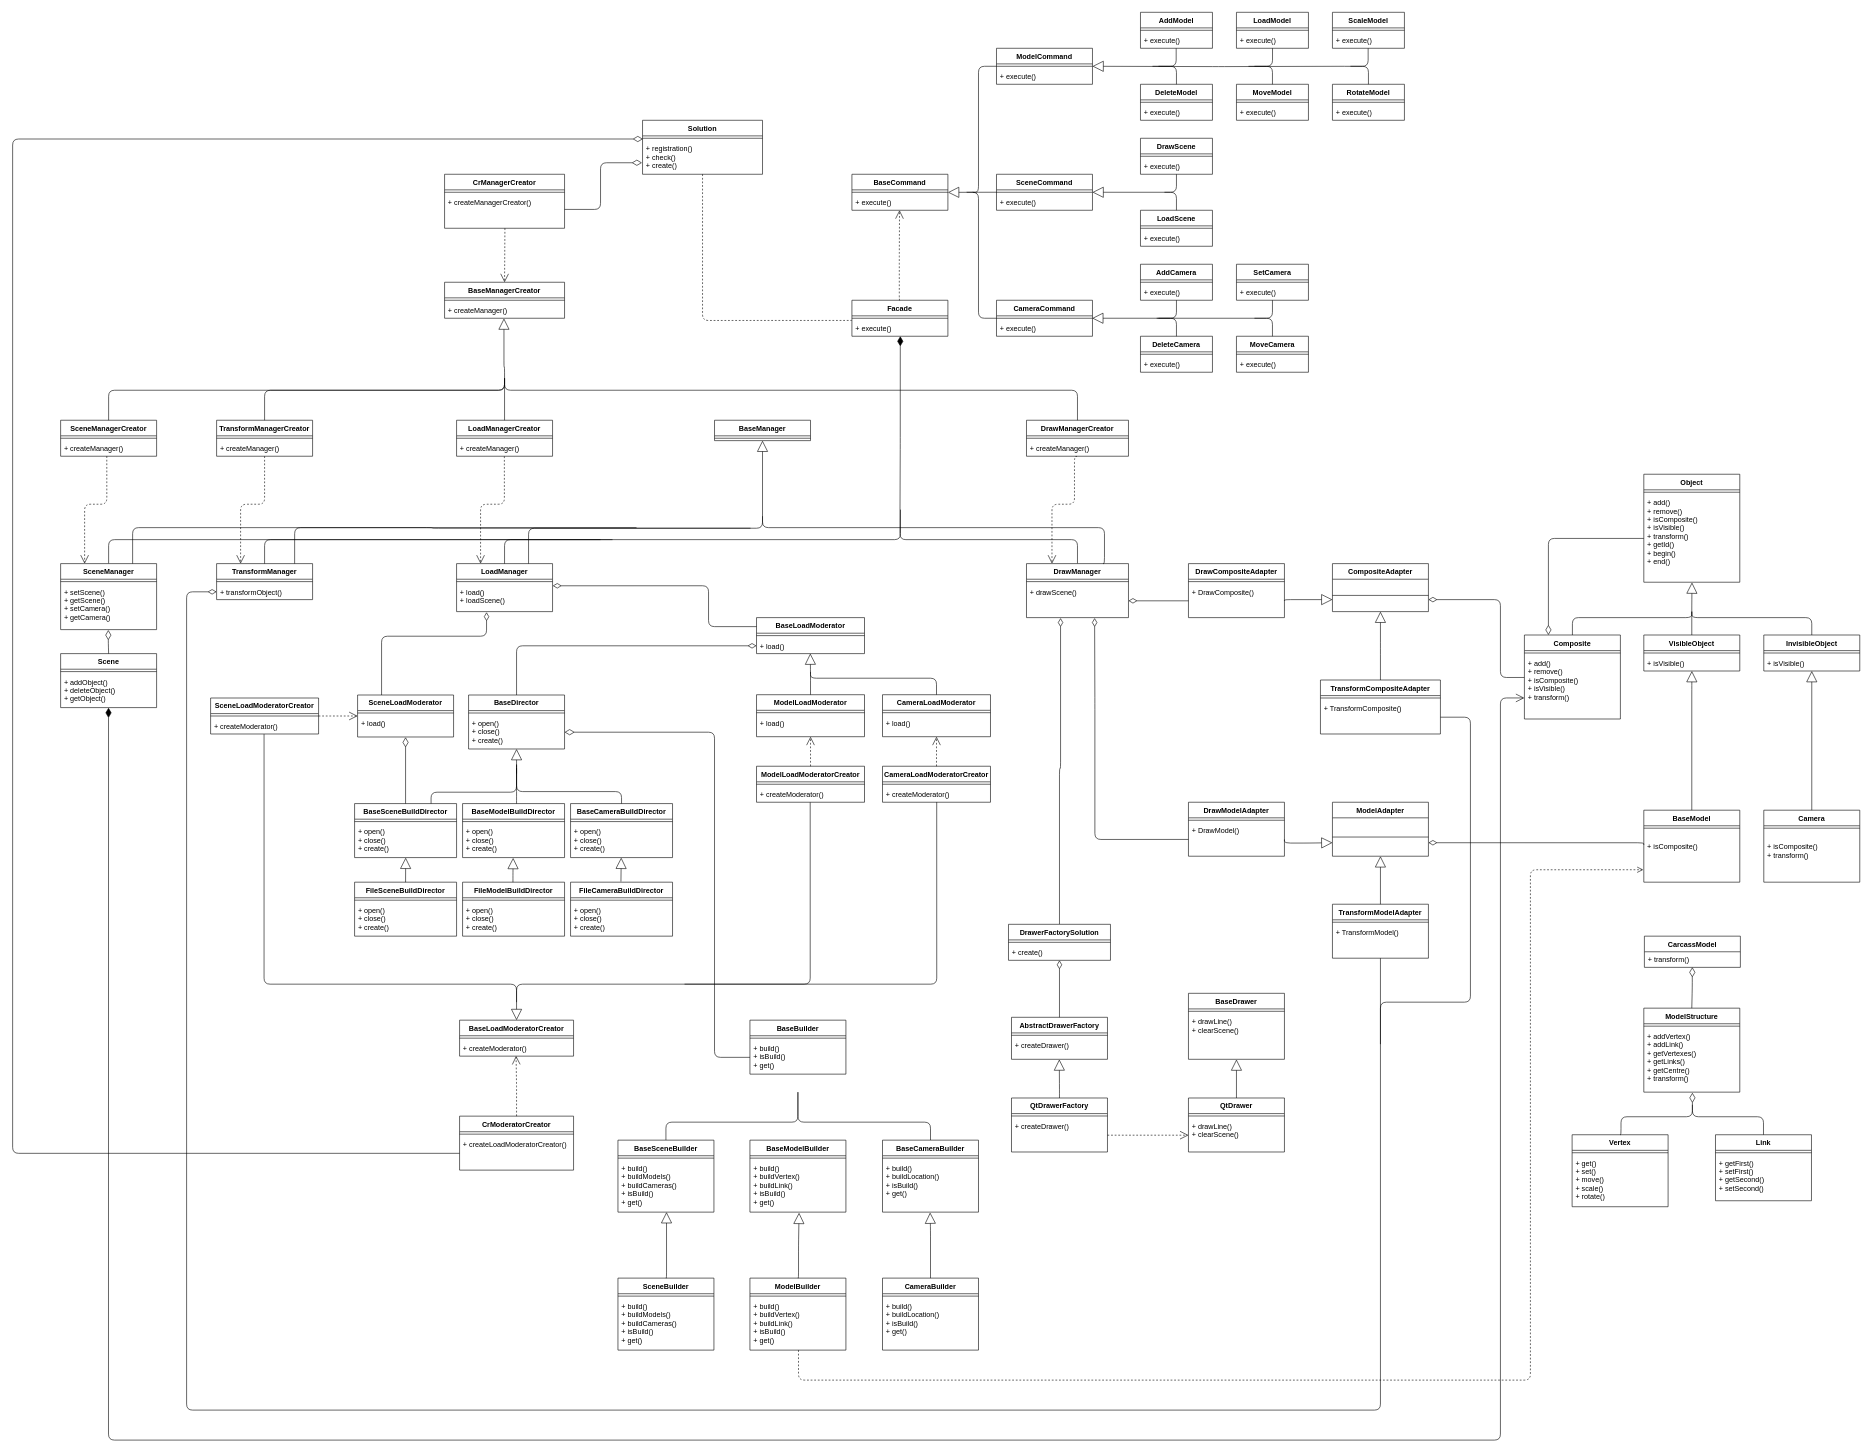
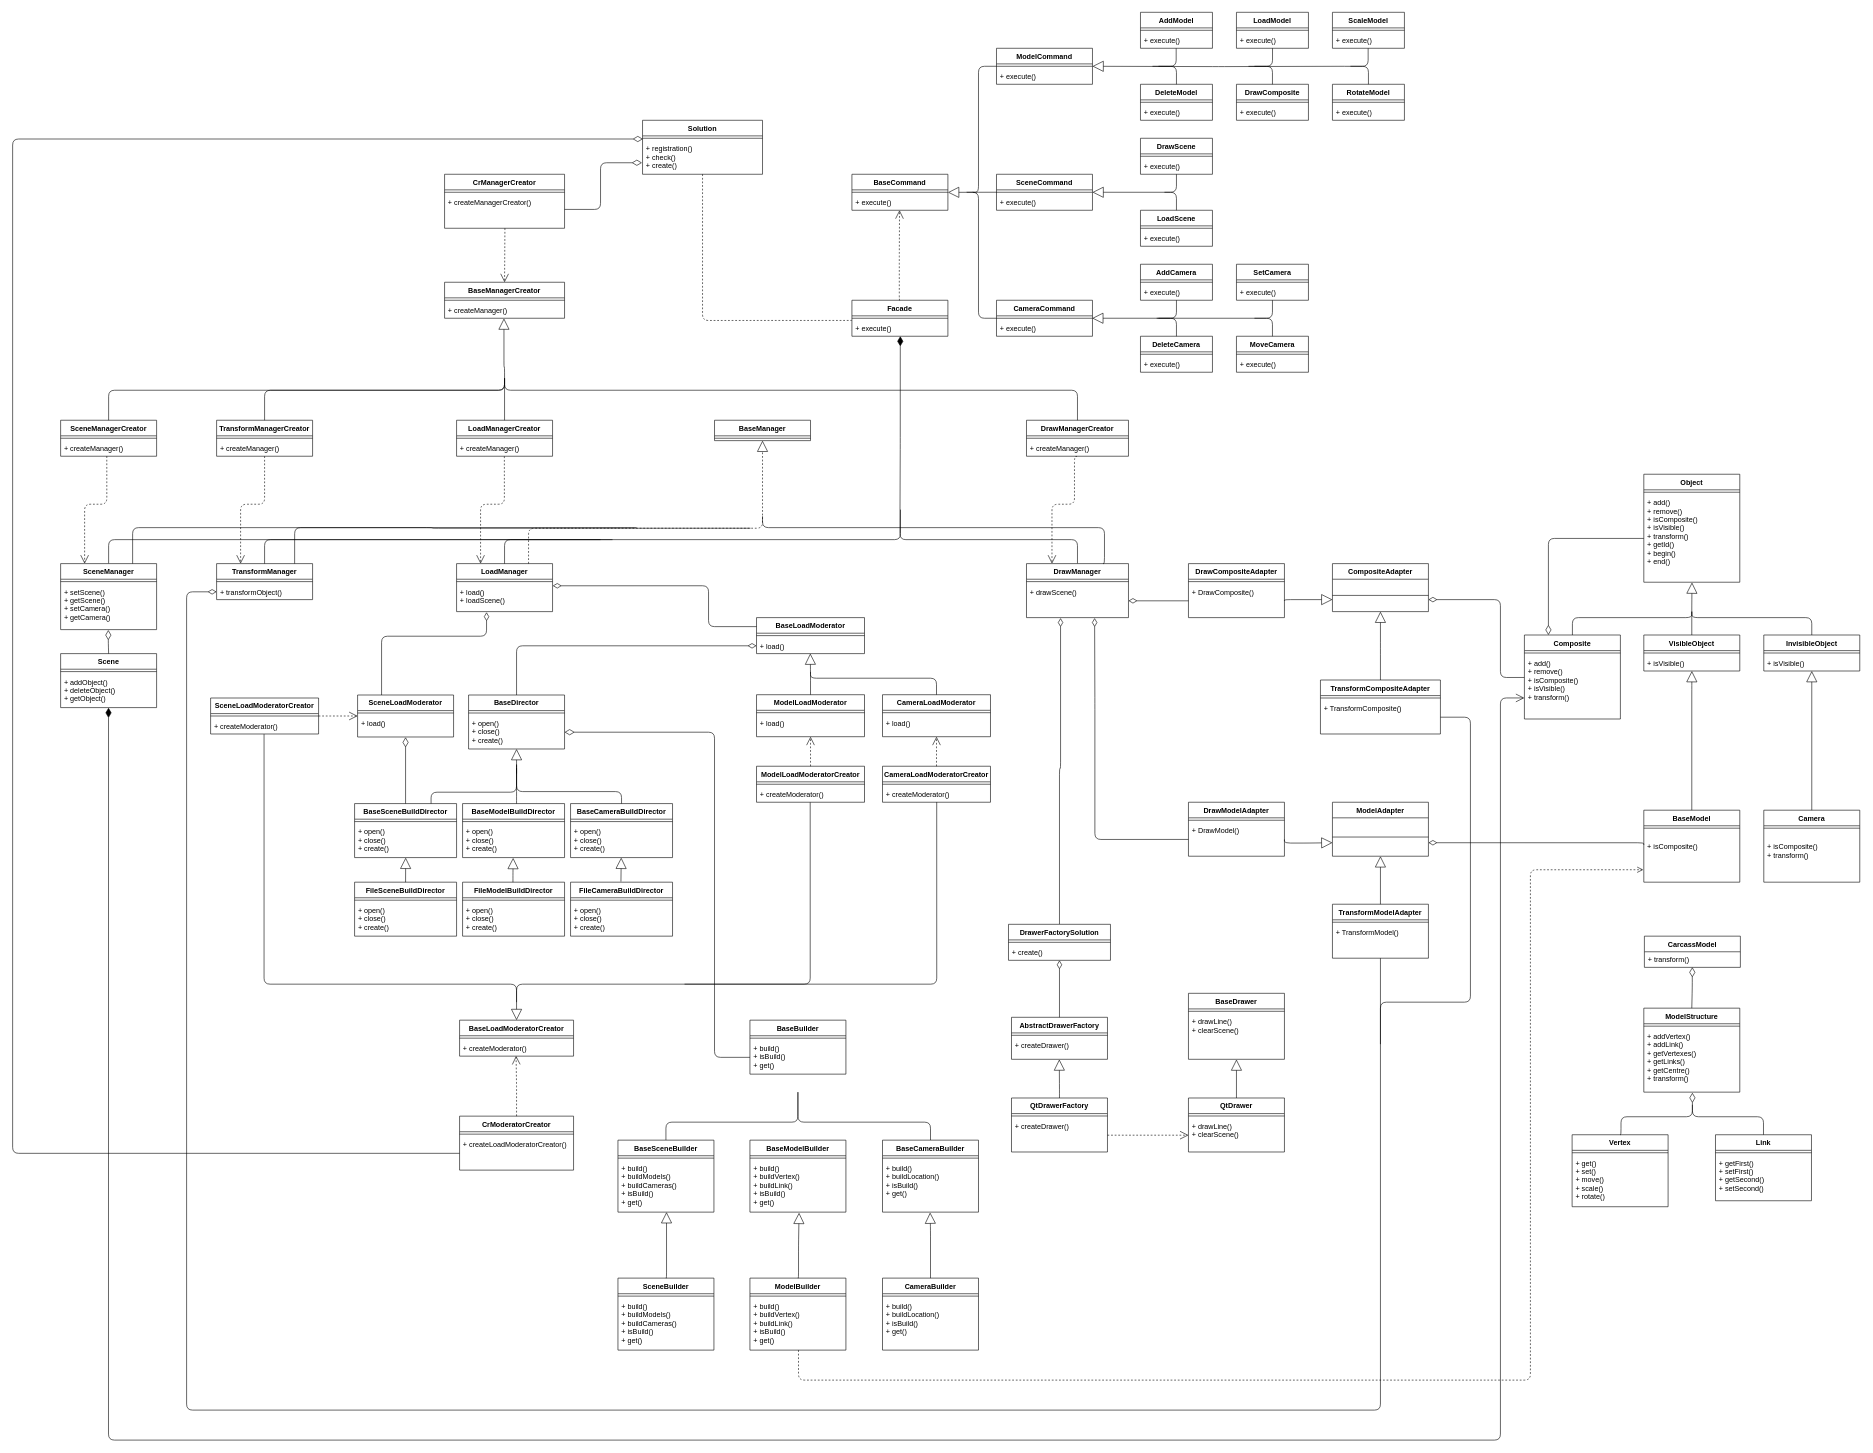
node "MoveModel": label "MoveModel" -> "DrawComposite"
edge "LoadManager" -> "BaseManager": style solid -> dashed
